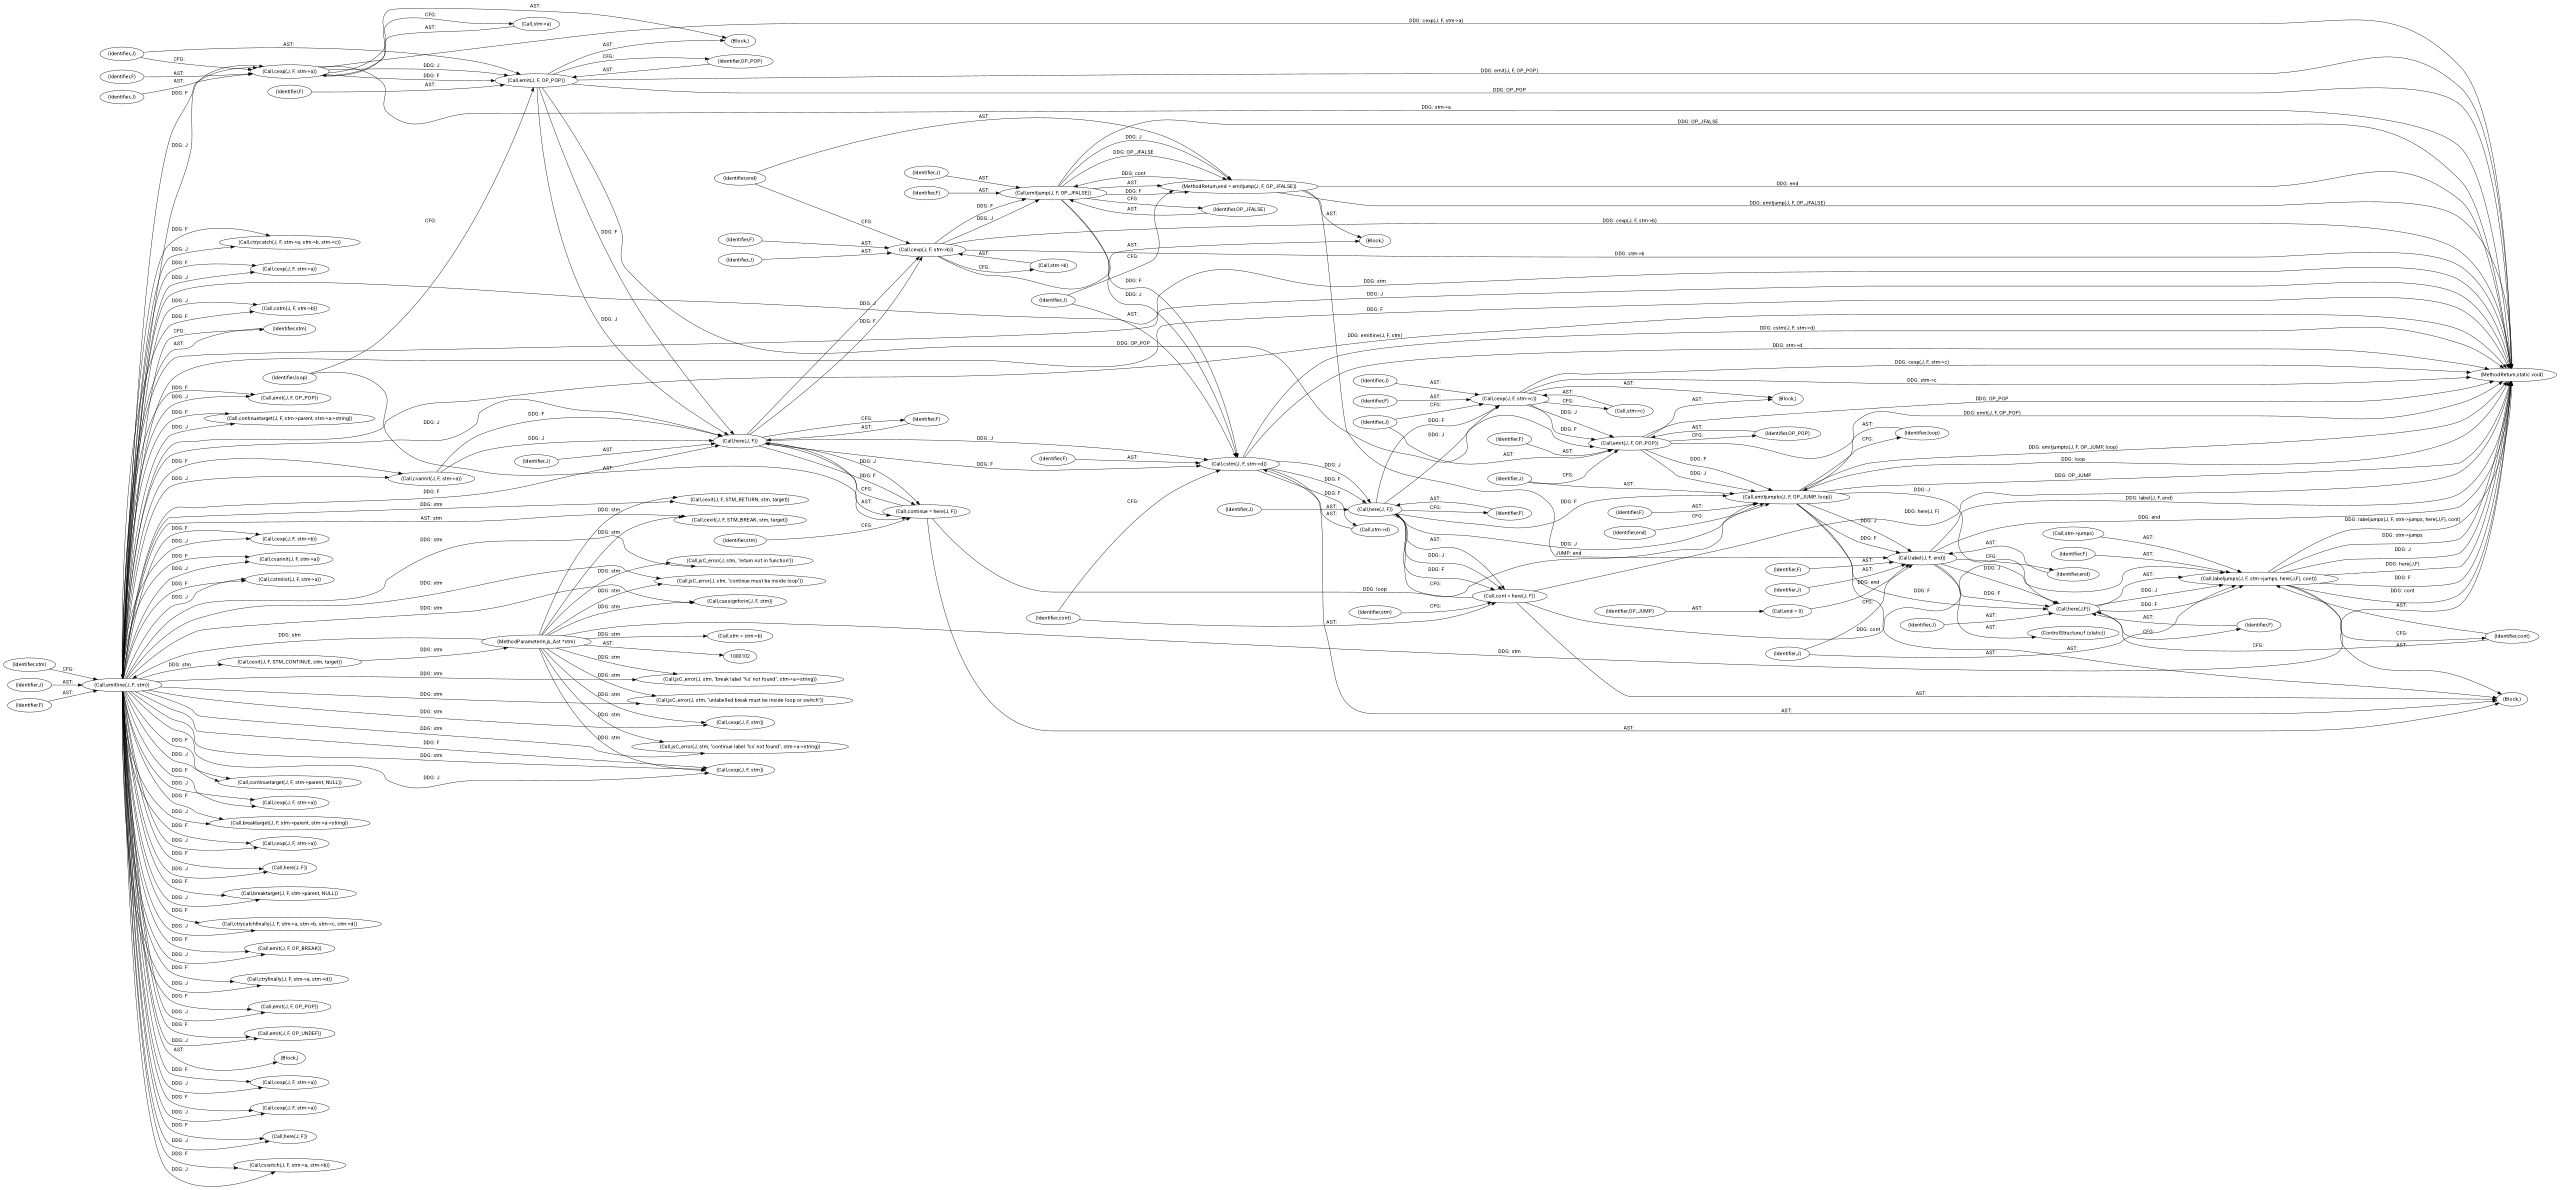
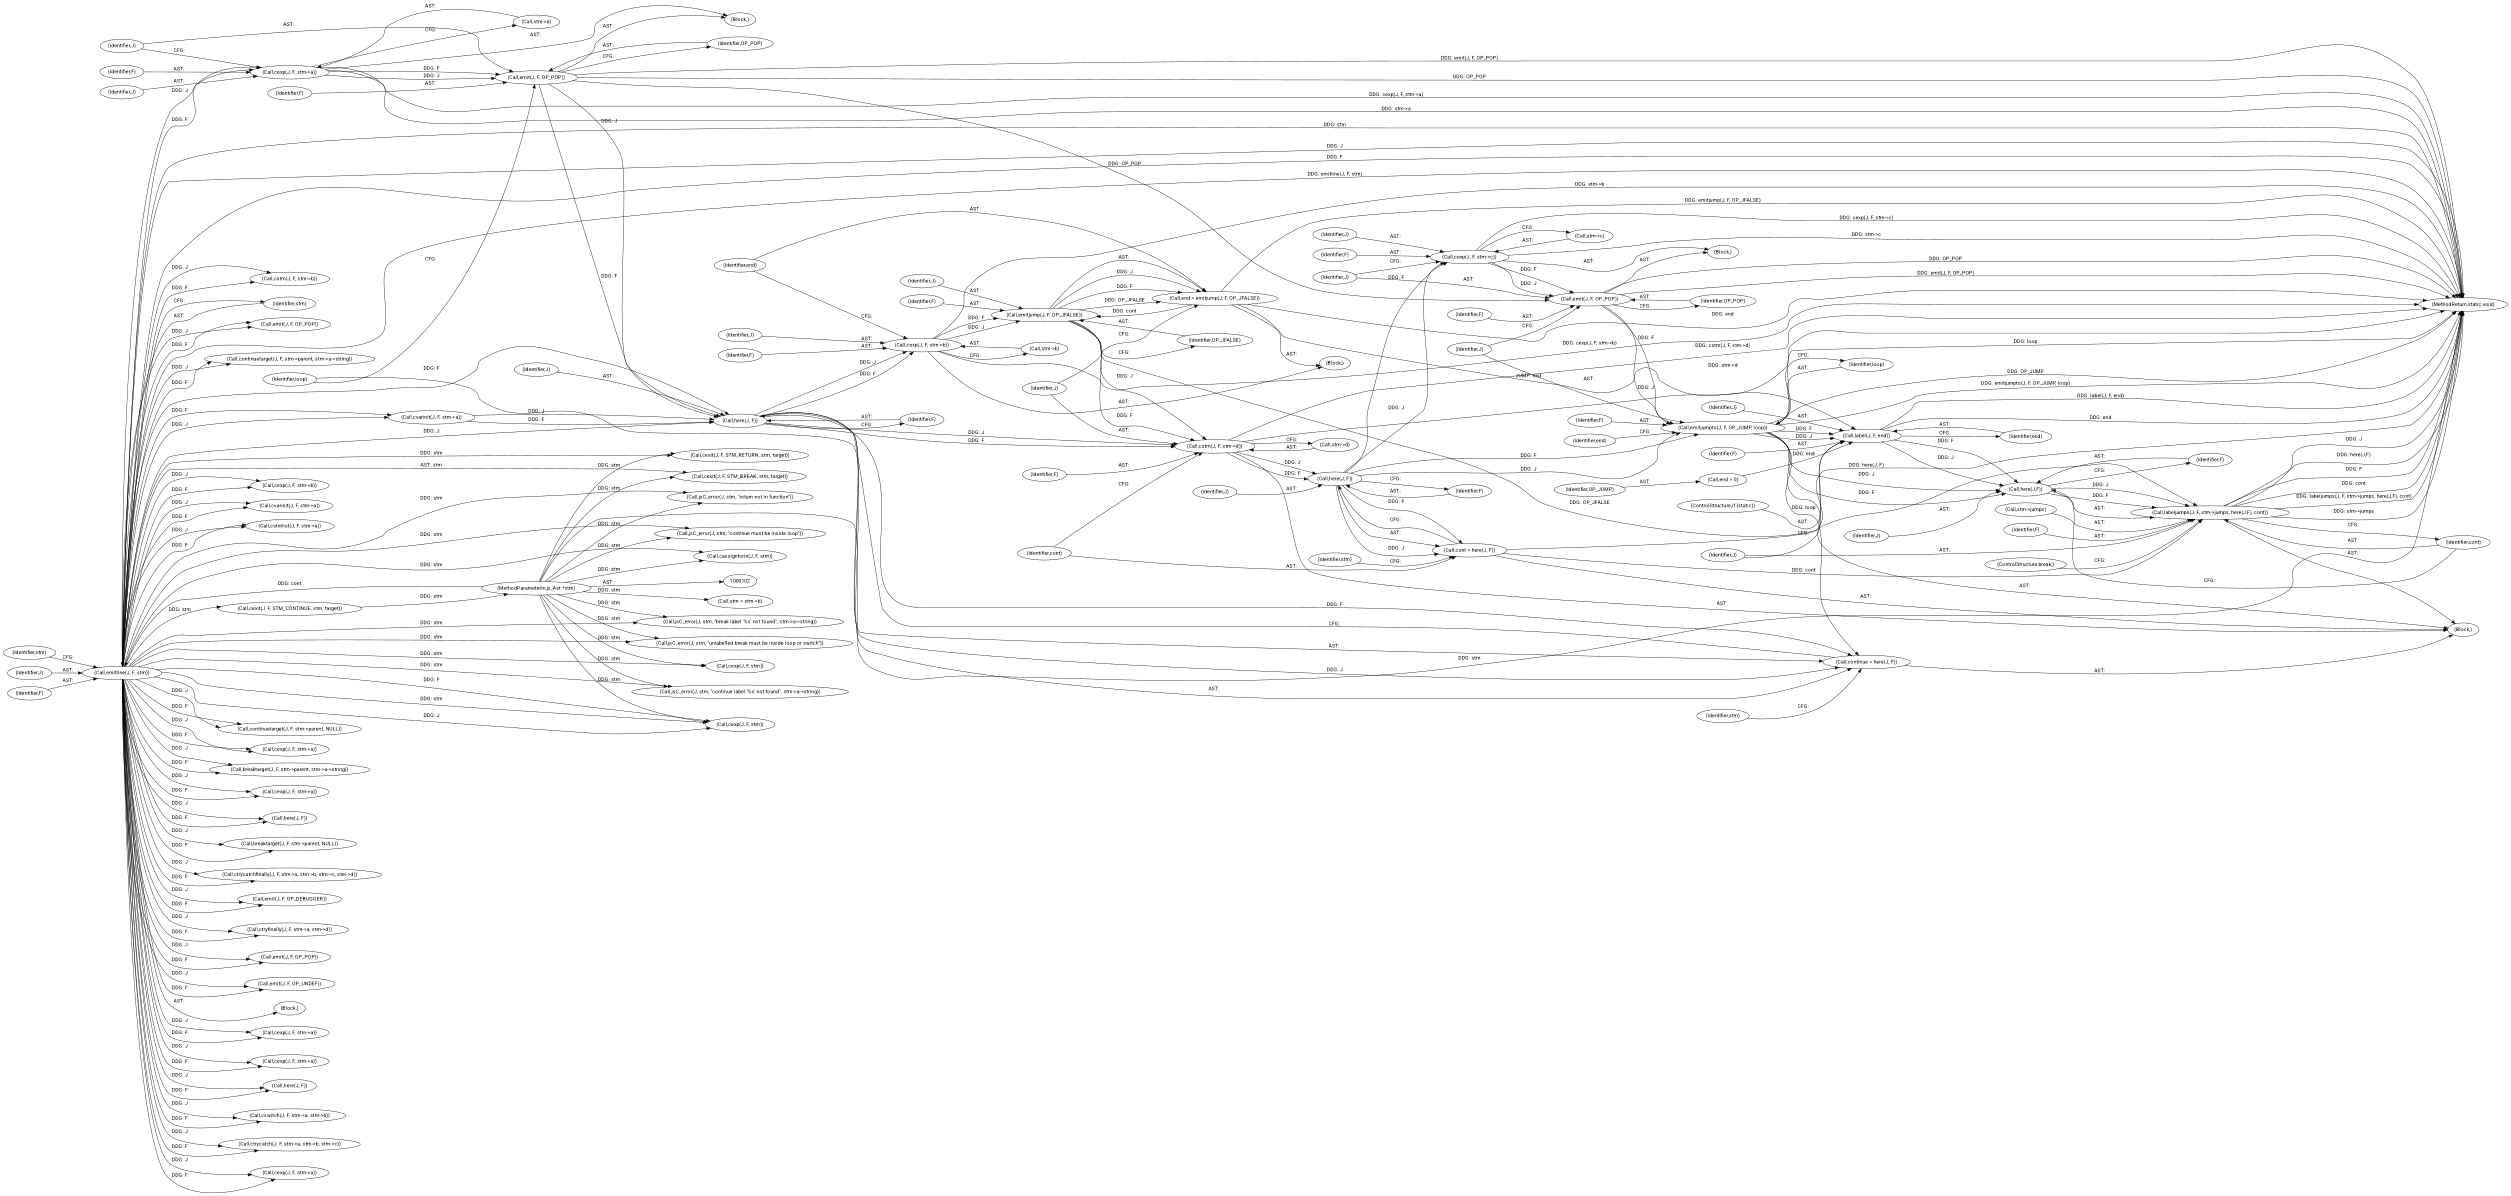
edge "(Call,emitjump(J, F, OP_JFALSE))" -> "(MethodReturn,static void)": now "(Call,emitjump(J, F, OP_JFALSE))" -> "(Call,labeljumps(J, F, stm->jumps, here(J,F), cont))"
node "(MethodReturn,end = emitjump(J, F, OP_JFALSE))": label "(MethodReturn,end = emitjump(J, F, OP_JFALSE))" -> "(Call,end = emitjump(J, F, OP_JFALSE))"
edge "(Call,cstm(J, F, stm->d))" -> "(Call,stm->d)": label "DDG: F" -> "CFG: "
node "(ControlStructure,break;)": added
edge "(Call,continue = here(J, F))" -> "(Call,emitjumpto(J, F, OP_JUMP, loop))": reversed
edge "(Call,label(J, F, end))" -> "(ControlStructure,if (static))": reversed
edge "(MethodParameterIn,js_Ast *stm)" -> "(Call,emitline(J, F, stm))": label "DDG: stm" -> "DDG: cont"
node "(Call,emit(J, F, OP_BREAK))": label "(Call,emit(J, F, OP_BREAK))" -> "(Call,emit(J, F, OP_DEBUGGER))"
